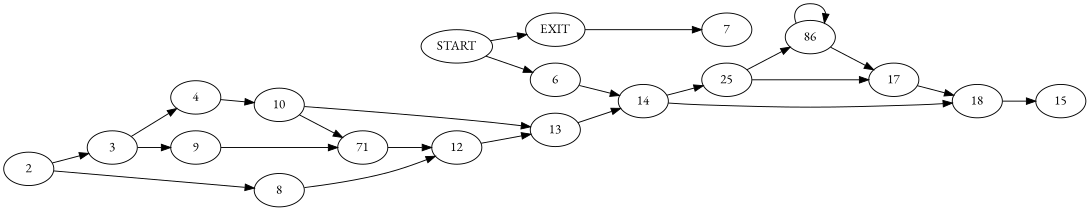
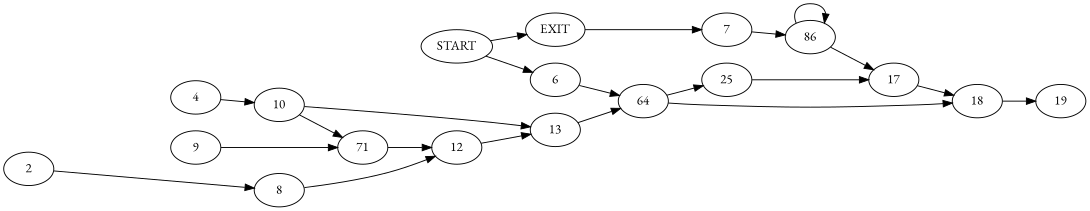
edge "25" -> "86": now "7" -> "86"
node "14": label "14" -> "64"
node "15": label "15" -> "19"
node "3": removed
